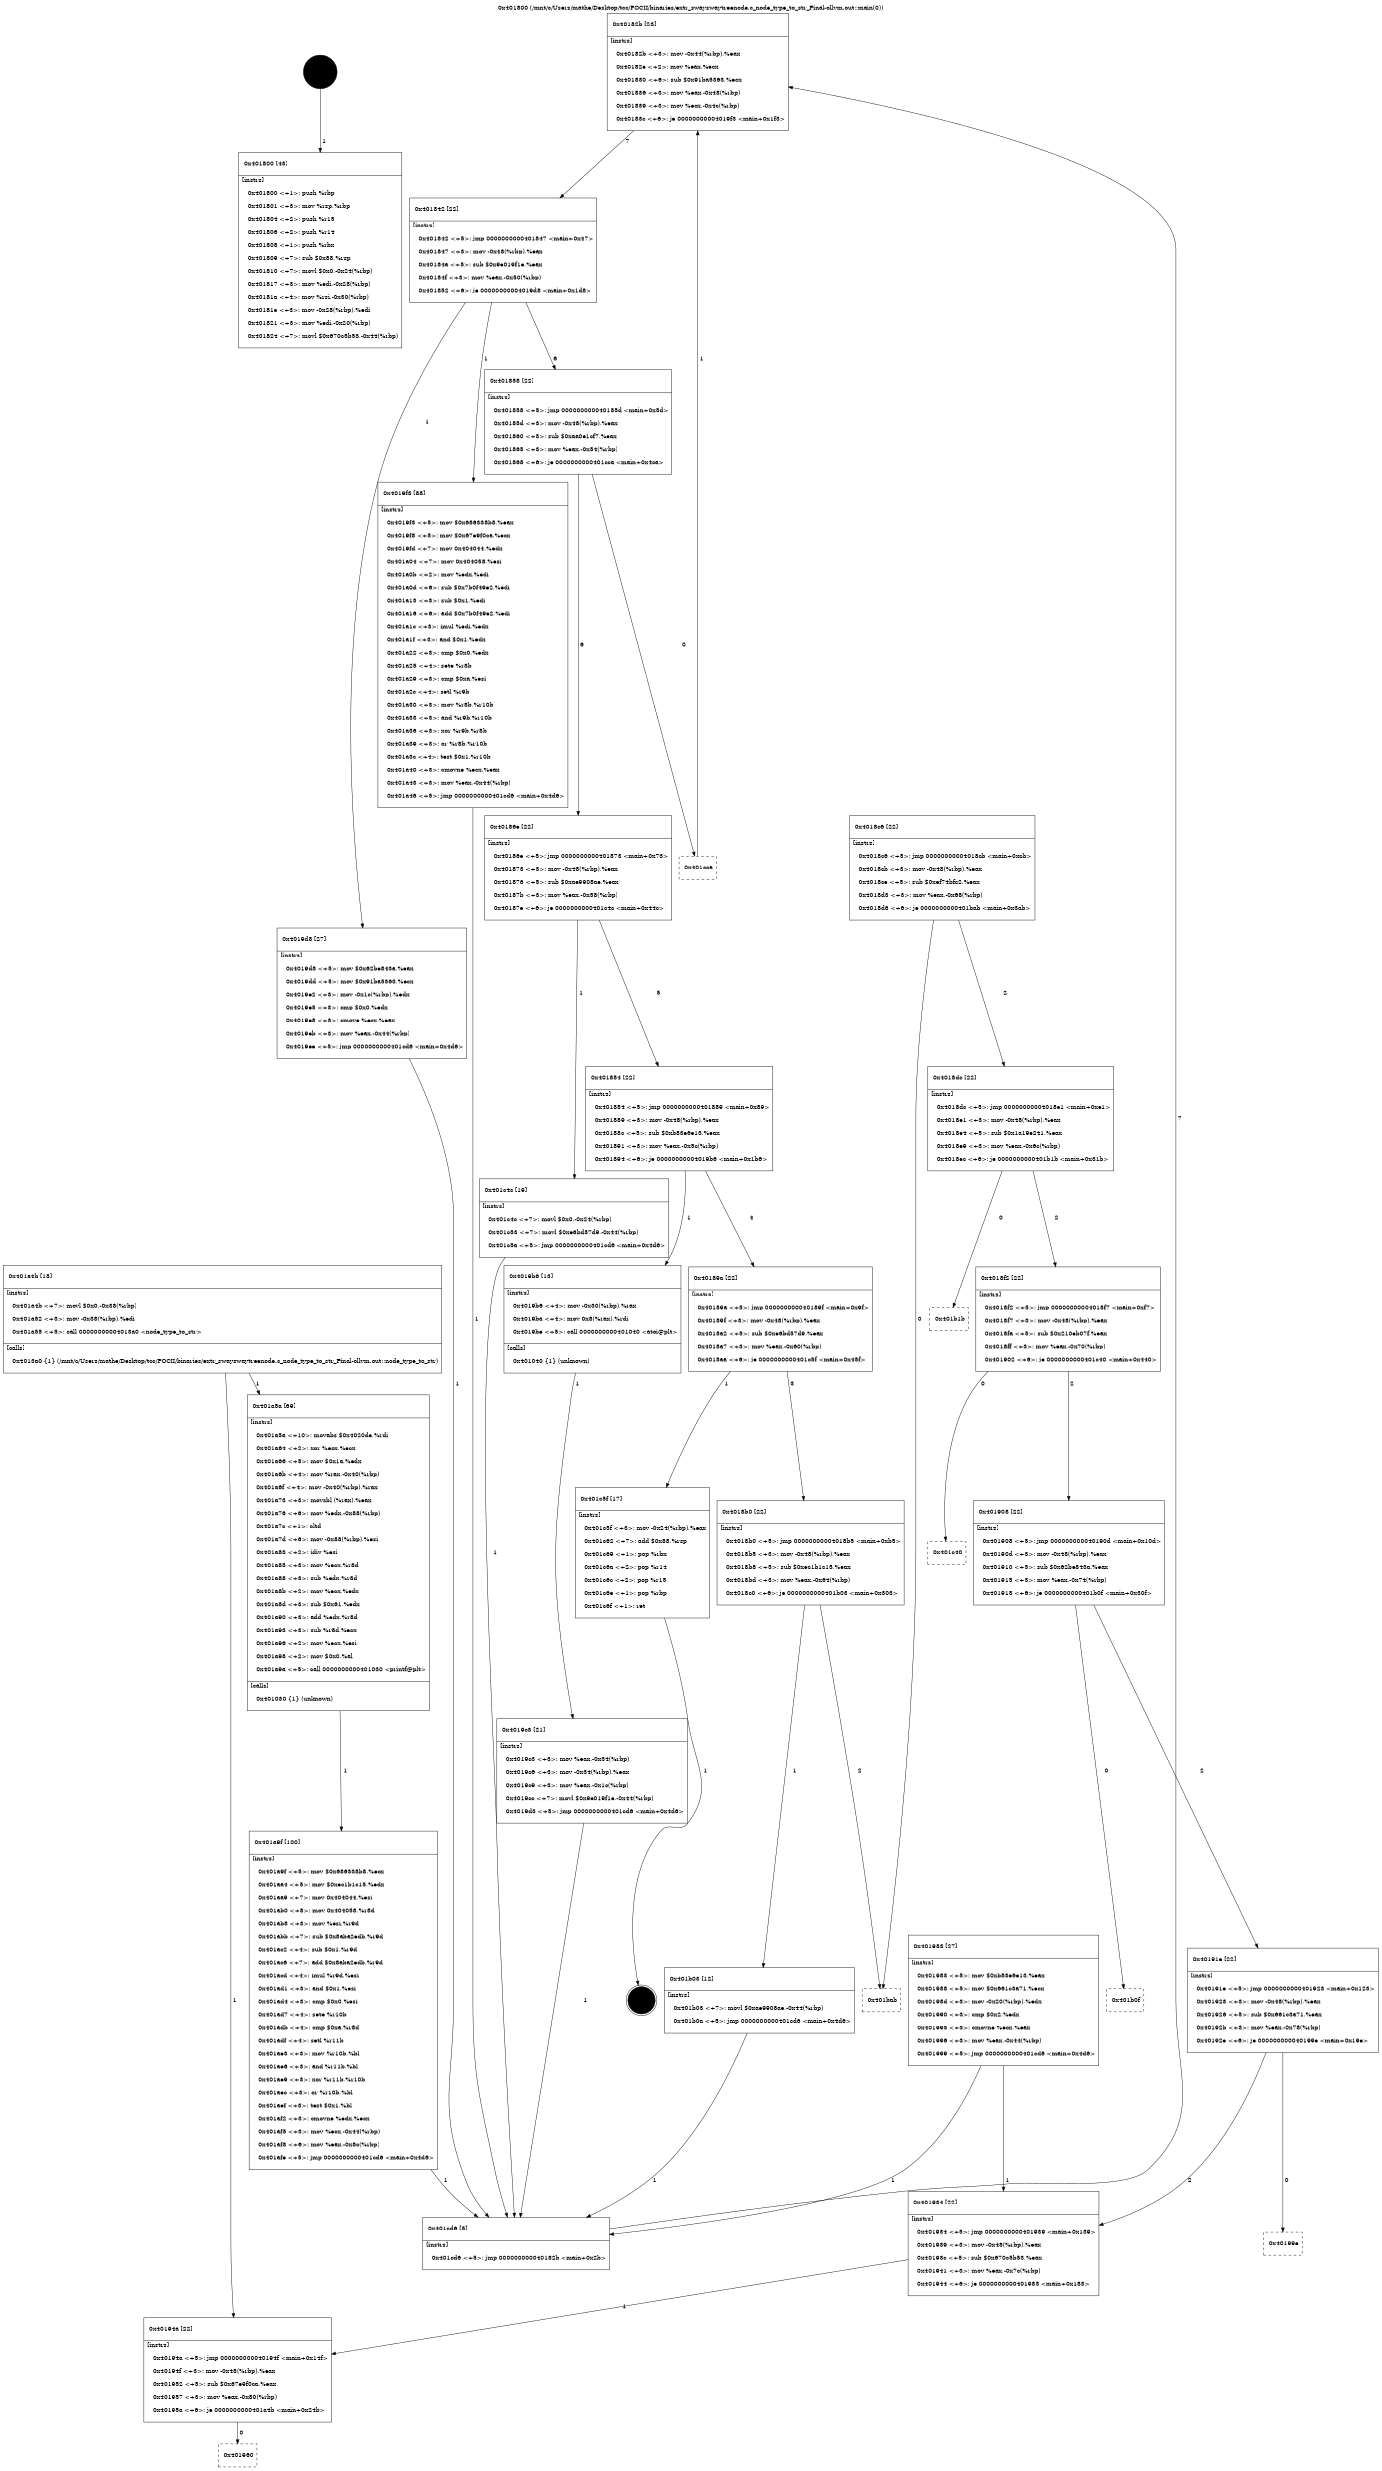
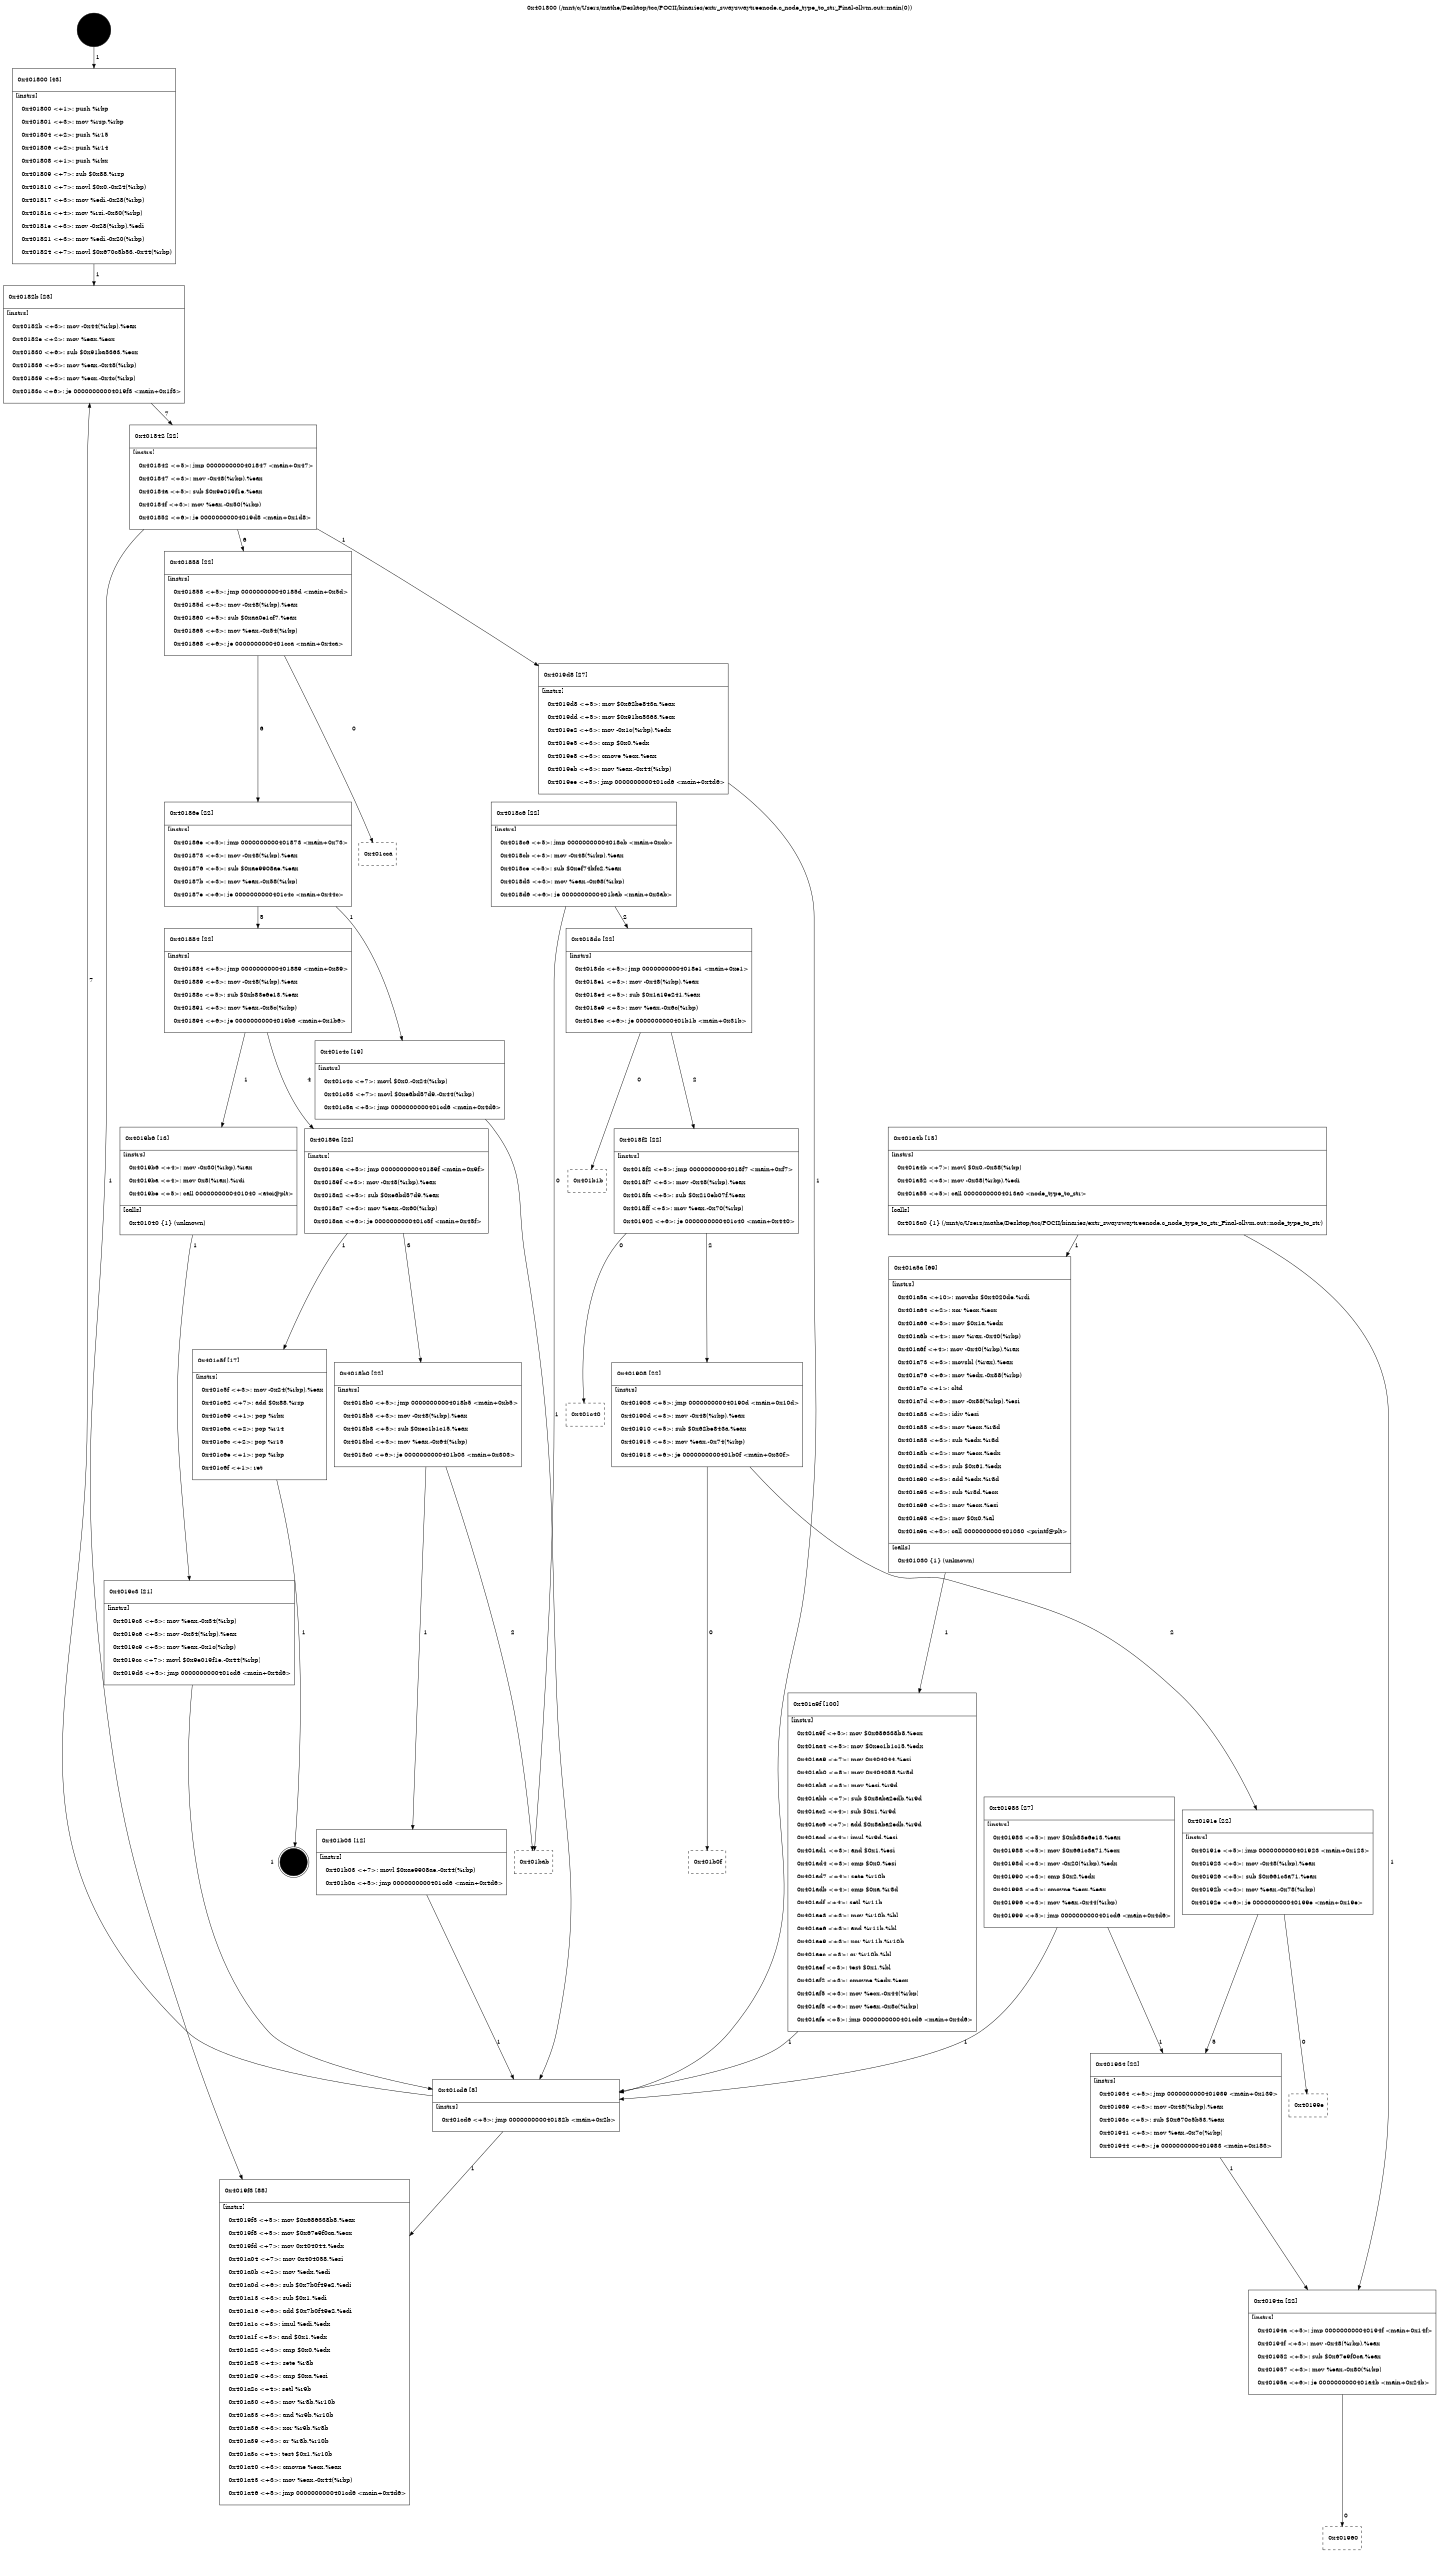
edge "0x401cca" -> "0x40182b [23]": now "0x401800 [43]" -> "0x40182b [23]"
edge "0x4019f3 [88]" -> "0x401cd6 [5]": reversed
edge "0x40191e [22]" -> "0x401934 [22]": label " 2" -> " 5"
